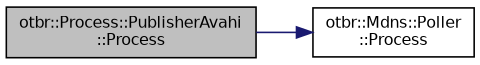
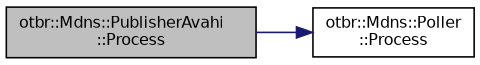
node "otbr::Process::PublisherAvahi ::Process": label "otbr::Process::PublisherAvahi ::Process" -> "otbr::Mdns::PublisherAvahi ::Process"
